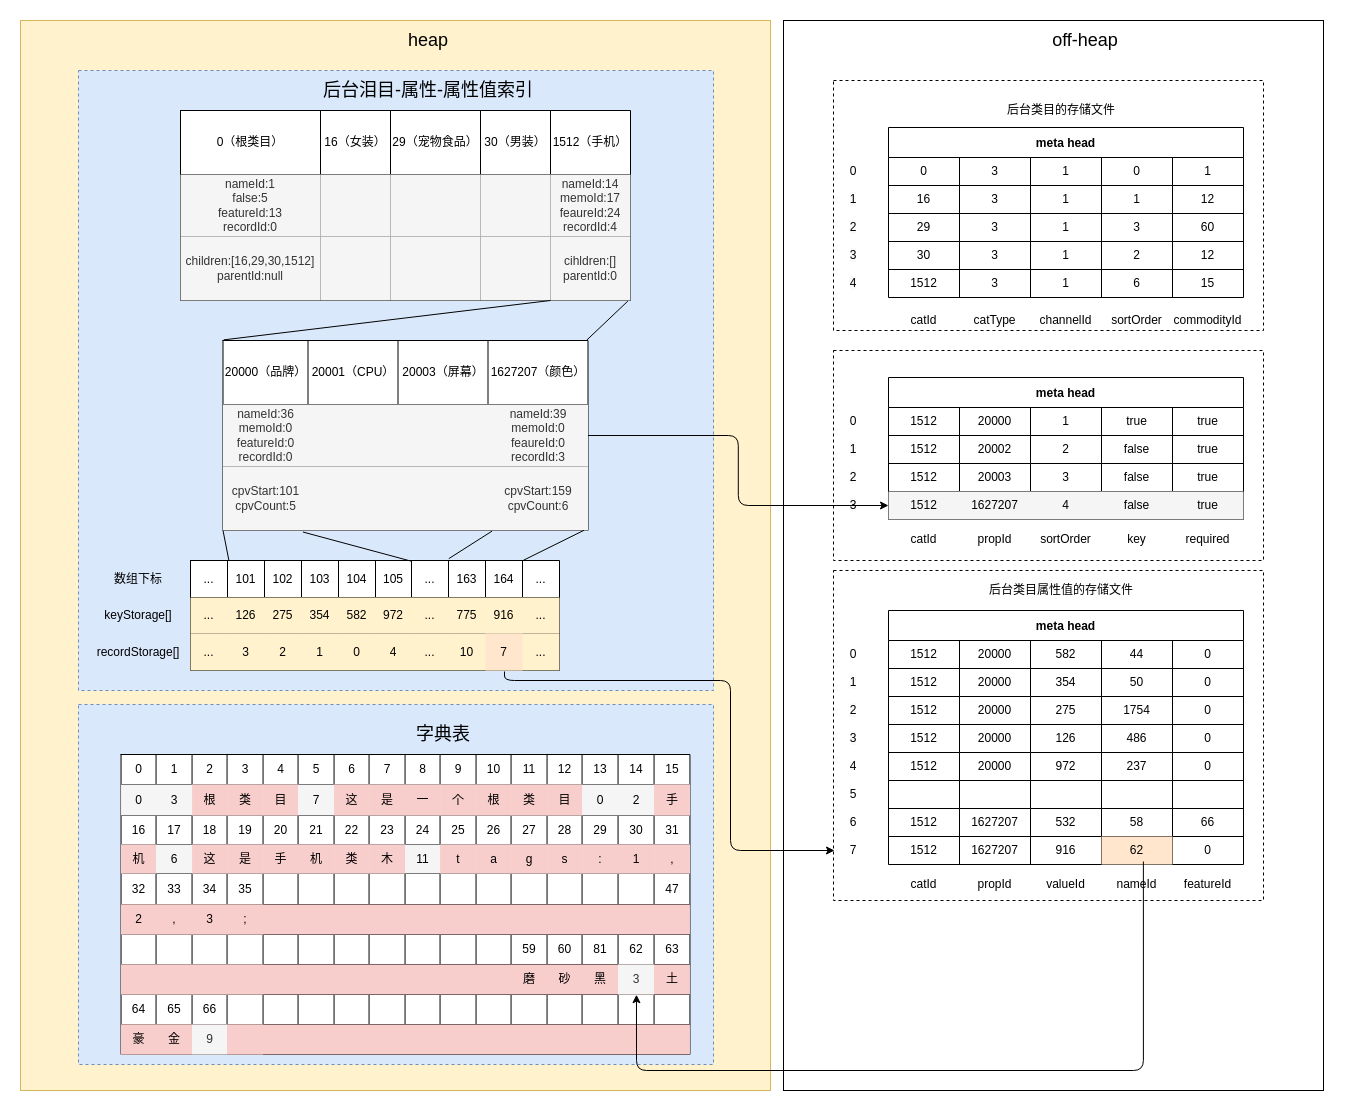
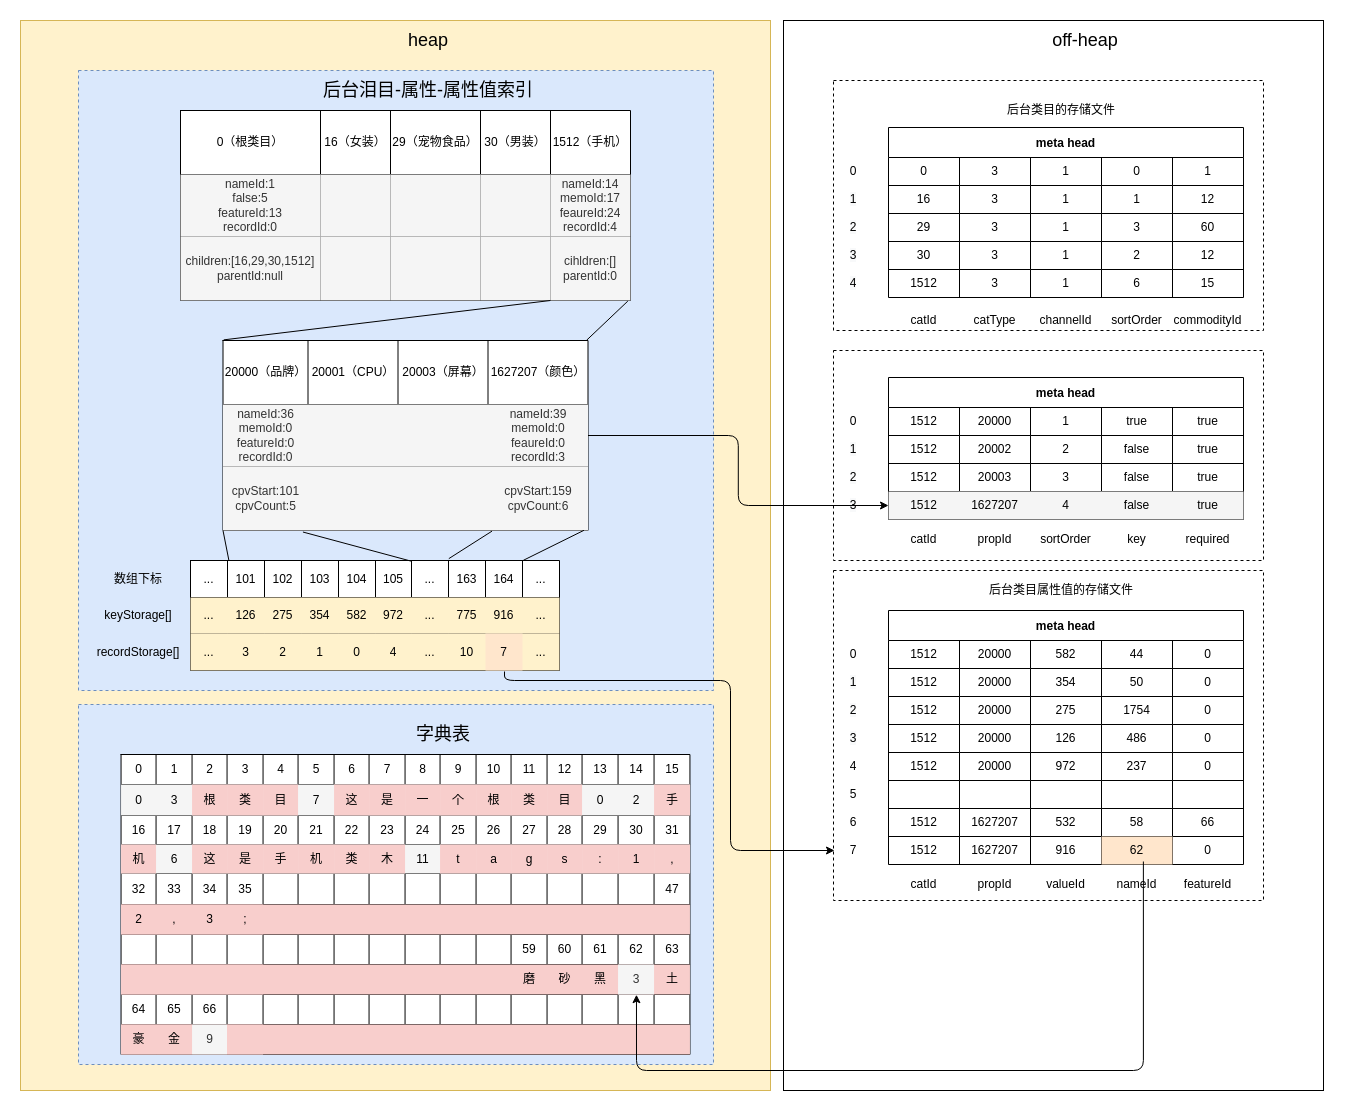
node "81": label "81" -> "61"
